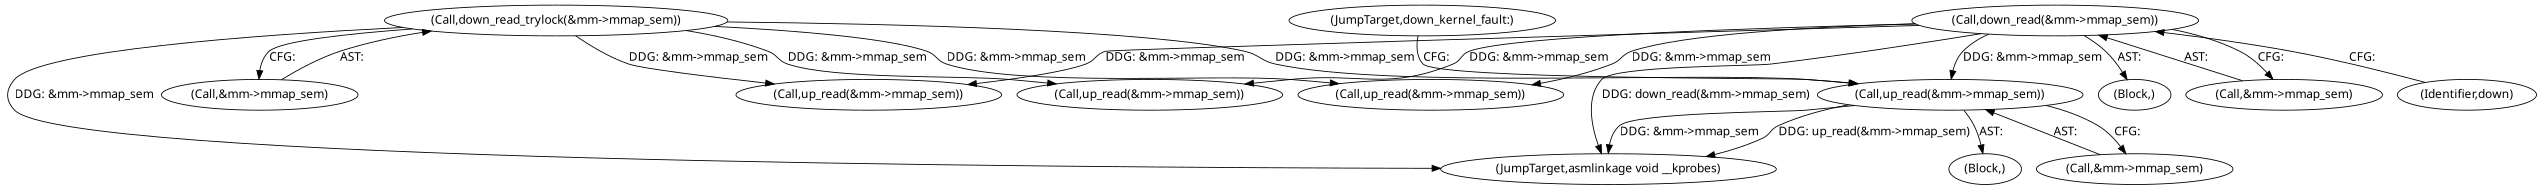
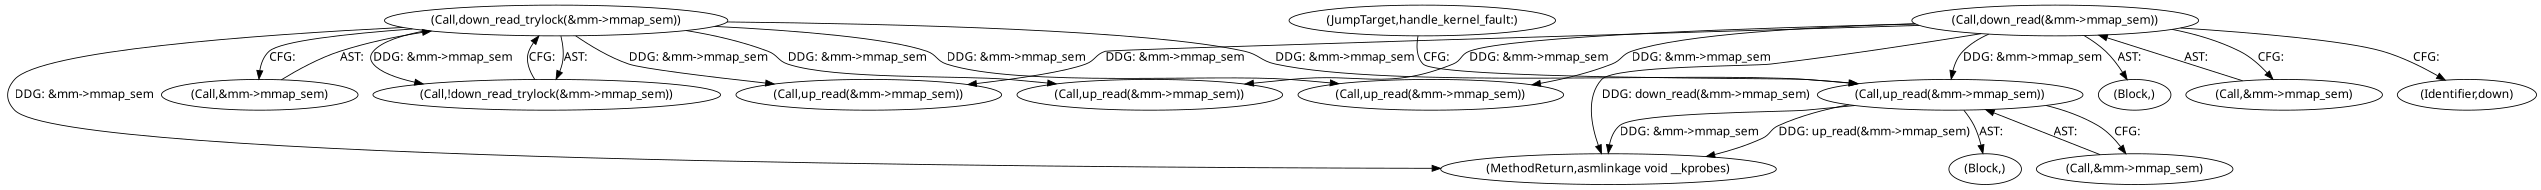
node "(JumpTarget,down_kernel_fault:)": label "(JumpTarget,down_kernel_fault:)" -> "(JumpTarget,handle_kernel_fault:)"
edge "(Identifier,down)" -> "(Call,down_read(&mm->mmap_sem))": reversed
node "(Call,!down_read_trylock(&mm->mmap_sem))": added
node "(JumpTarget,asmlinkage void __kprobes)": label "(JumpTarget,asmlinkage void __kprobes)" -> "(MethodReturn,asmlinkage void __kprobes)"
